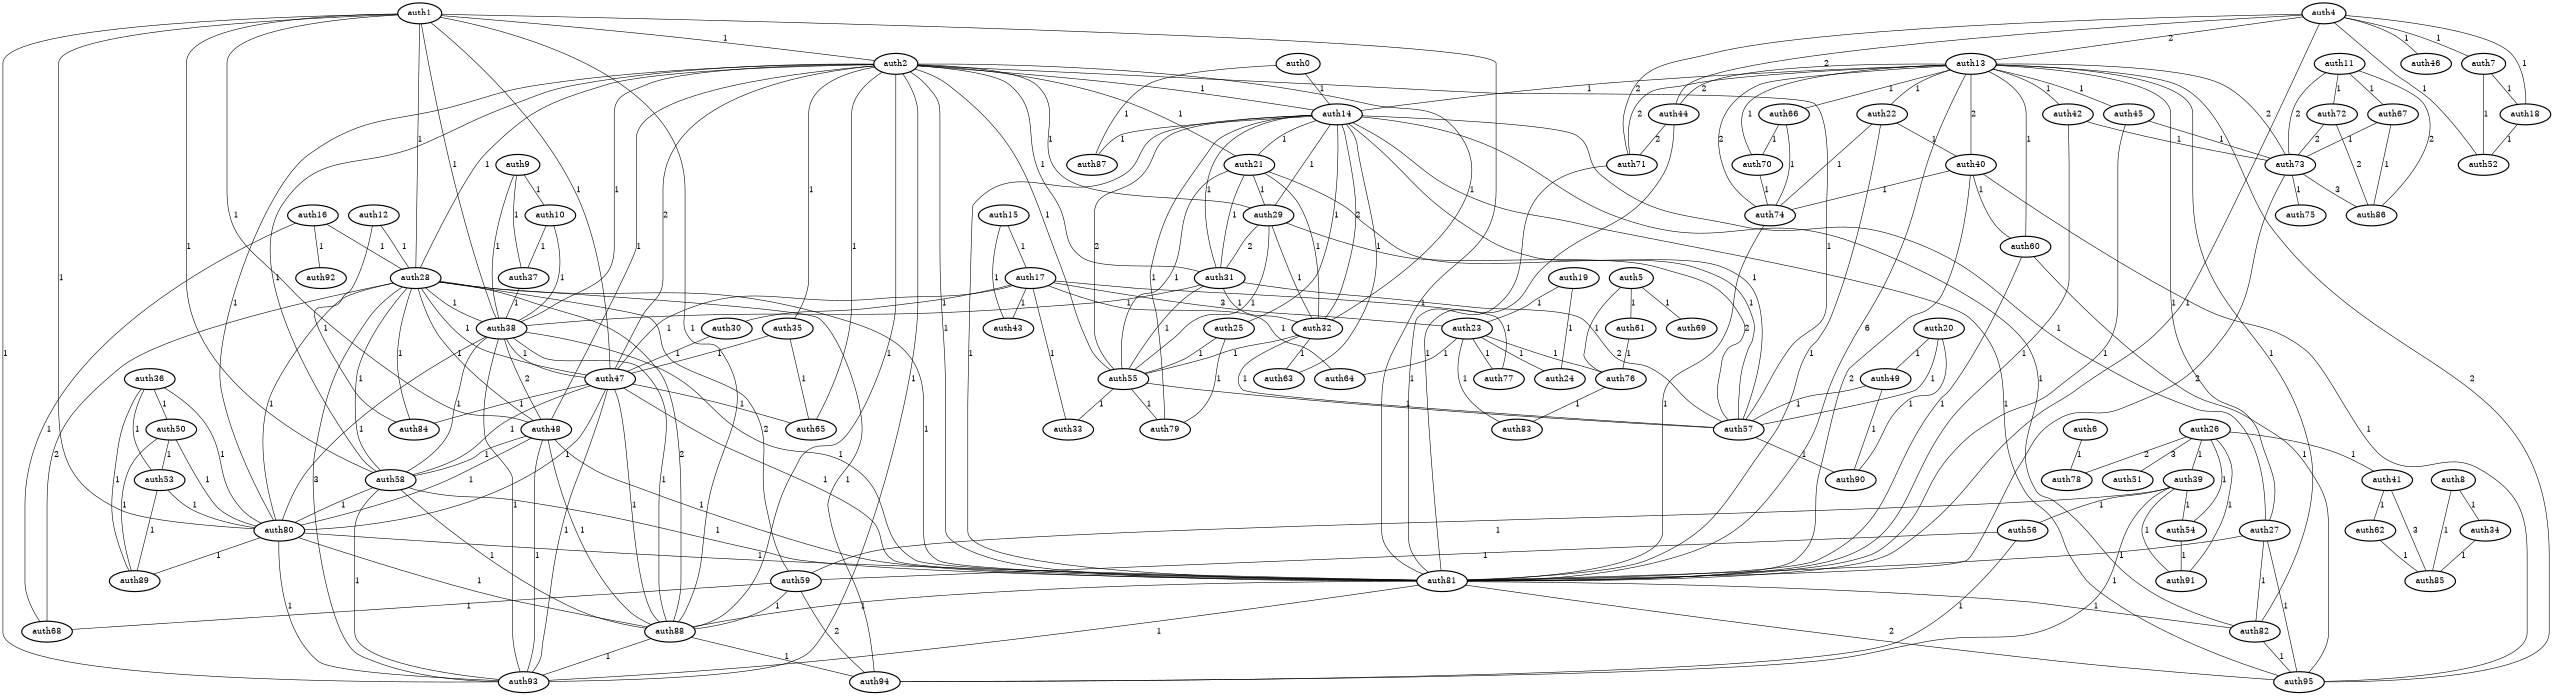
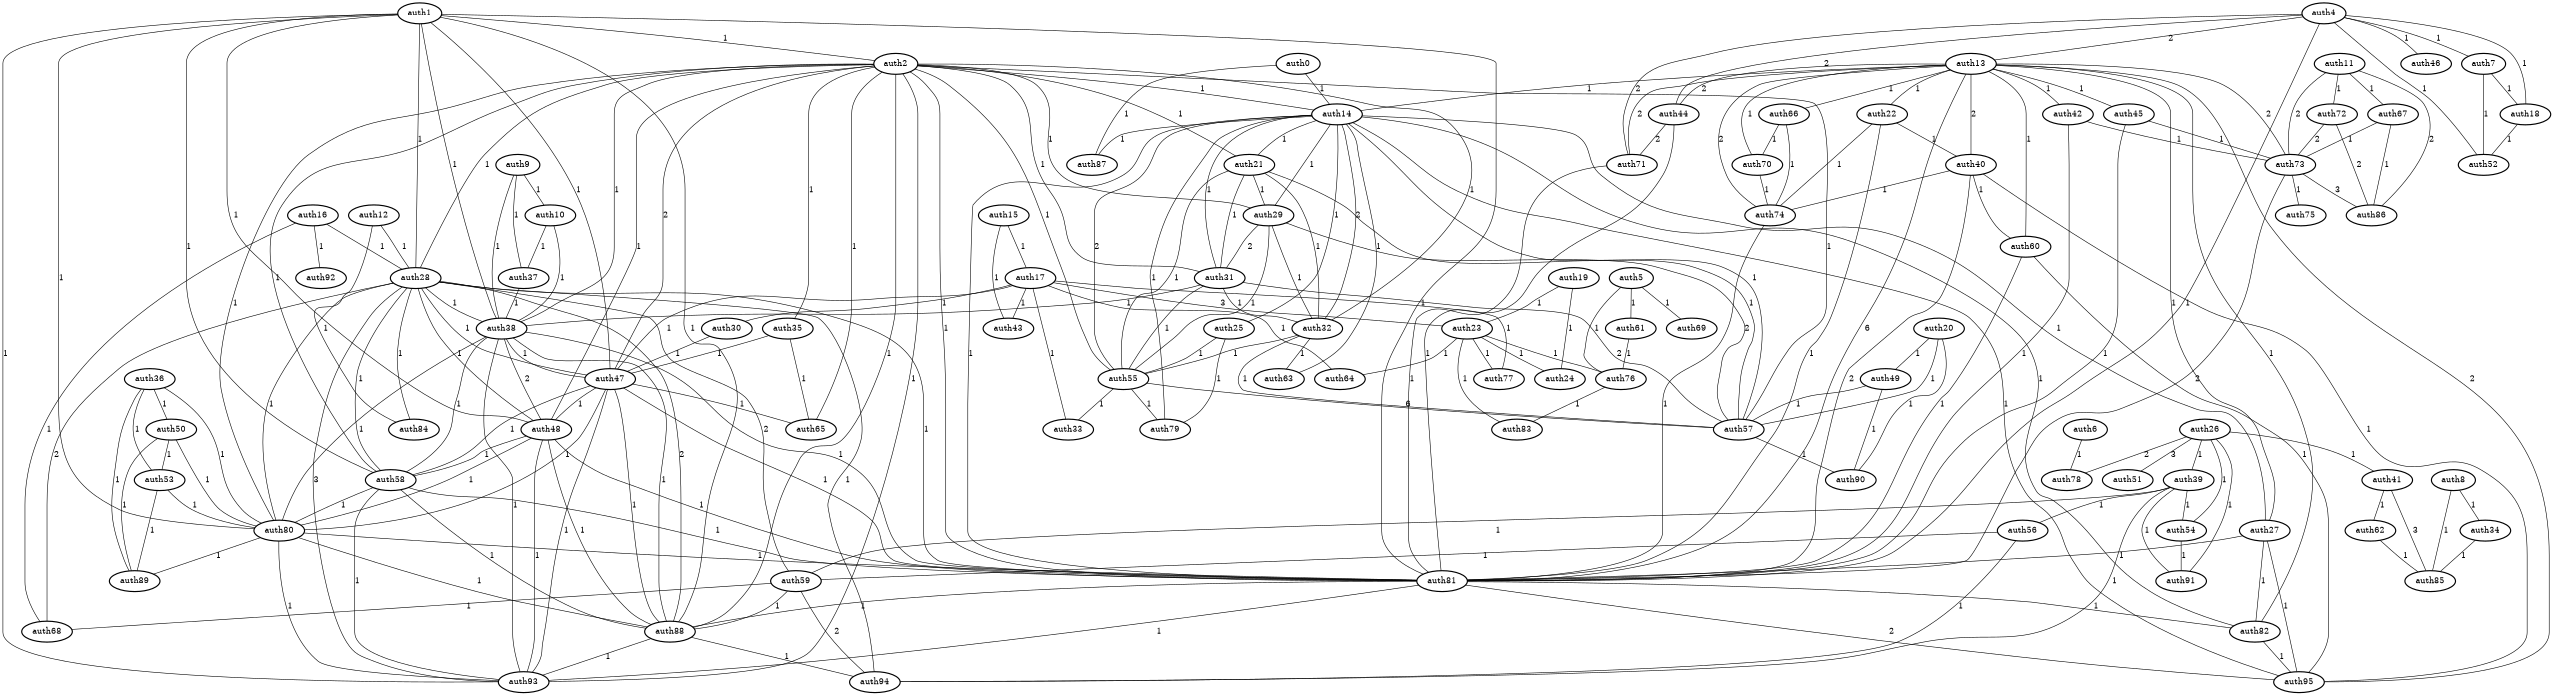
edge "auth47" -- "auth84": now "auth47" -- "auth48"
edge "auth55" -- "auth57": label "1" -> "6"
